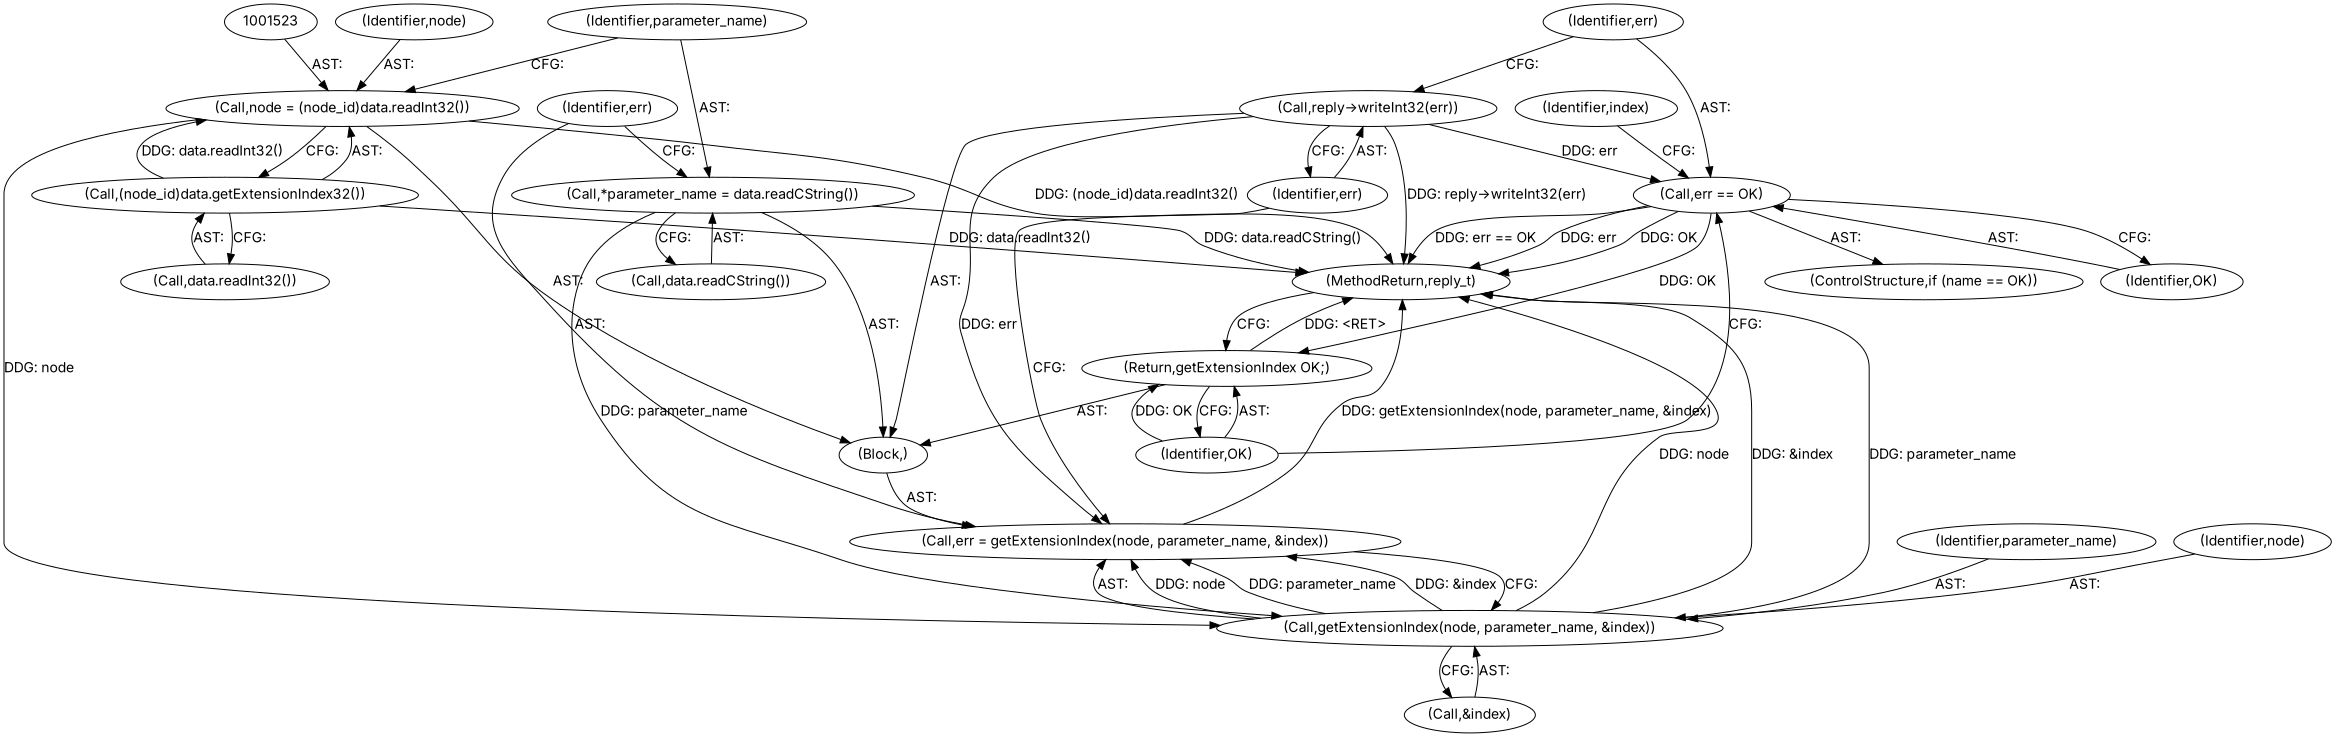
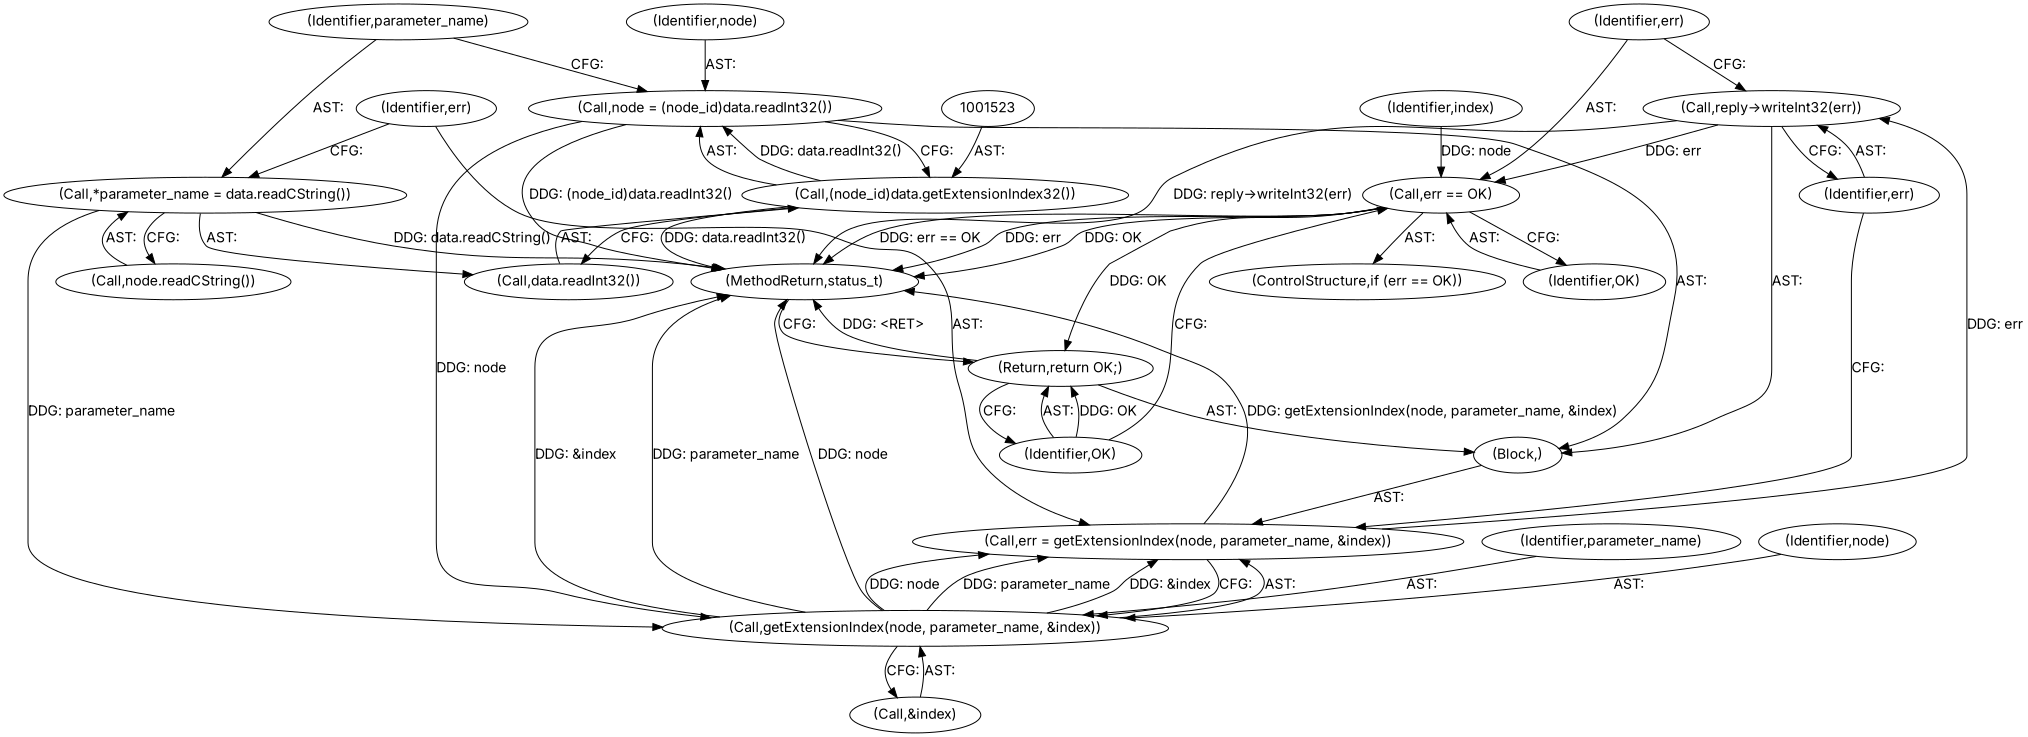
edge "1001523" -> "(Call,node = (node_id)data.readInt32())": now "1001523" -> "(Call,(node_id)data.getExtensionIndex32())"
edge "(Identifier,index)" -> "(Call,err == OK)": label "CFG: " -> "DDG: node"
edge "(Call,reply->writeInt32(err))" -> "(Call,err = getExtensionIndex(node, parameter_name, &index))": reversed
node "(Call,data.readCString())": label "(Call,data.readCString())" -> "(Call,node.readCString())"
node "(MethodReturn,reply_t)": label "(MethodReturn,reply_t)" -> "(MethodReturn,status_t)"
node "(ControlStructure,if (name == OK))": label "(ControlStructure,if (name == OK))" -> "(ControlStructure,if (err == OK))"
edge "(Call,*parameter_name = data.readCString())" -> "(Block,)": now "(Call,*parameter_name = data.readCString())" -> "(Call,data.readInt32())"
node "(Return,getExtensionIndex OK;)": label "(Return,getExtensionIndex OK;)" -> "(Return,return OK;)"
